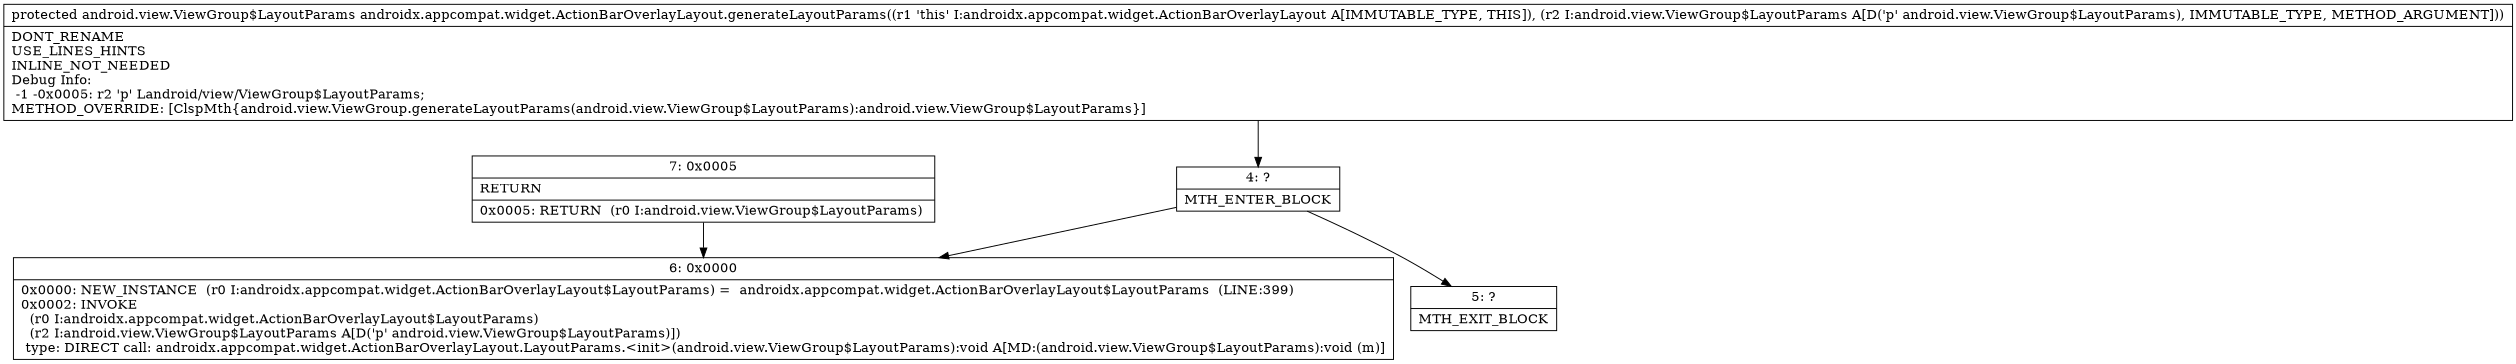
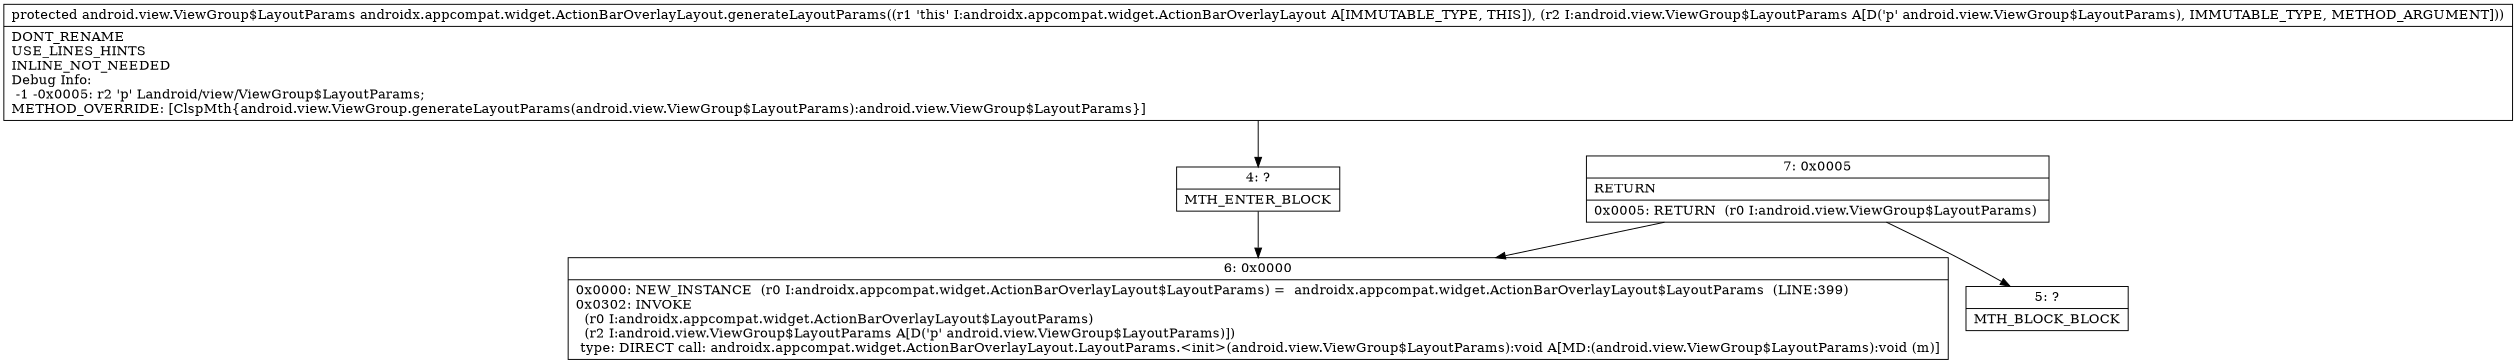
edge "4: ?" -> "5: ?": now "7: 0x0005" -> "5: ?"
node "6: 0x0000": text "0x0002: INVOKE" -> "0x0302: INVOKE"
node "5: ?": text "MTH_EXIT_BLOCK" -> "MTH_BLOCK_BLOCK"
